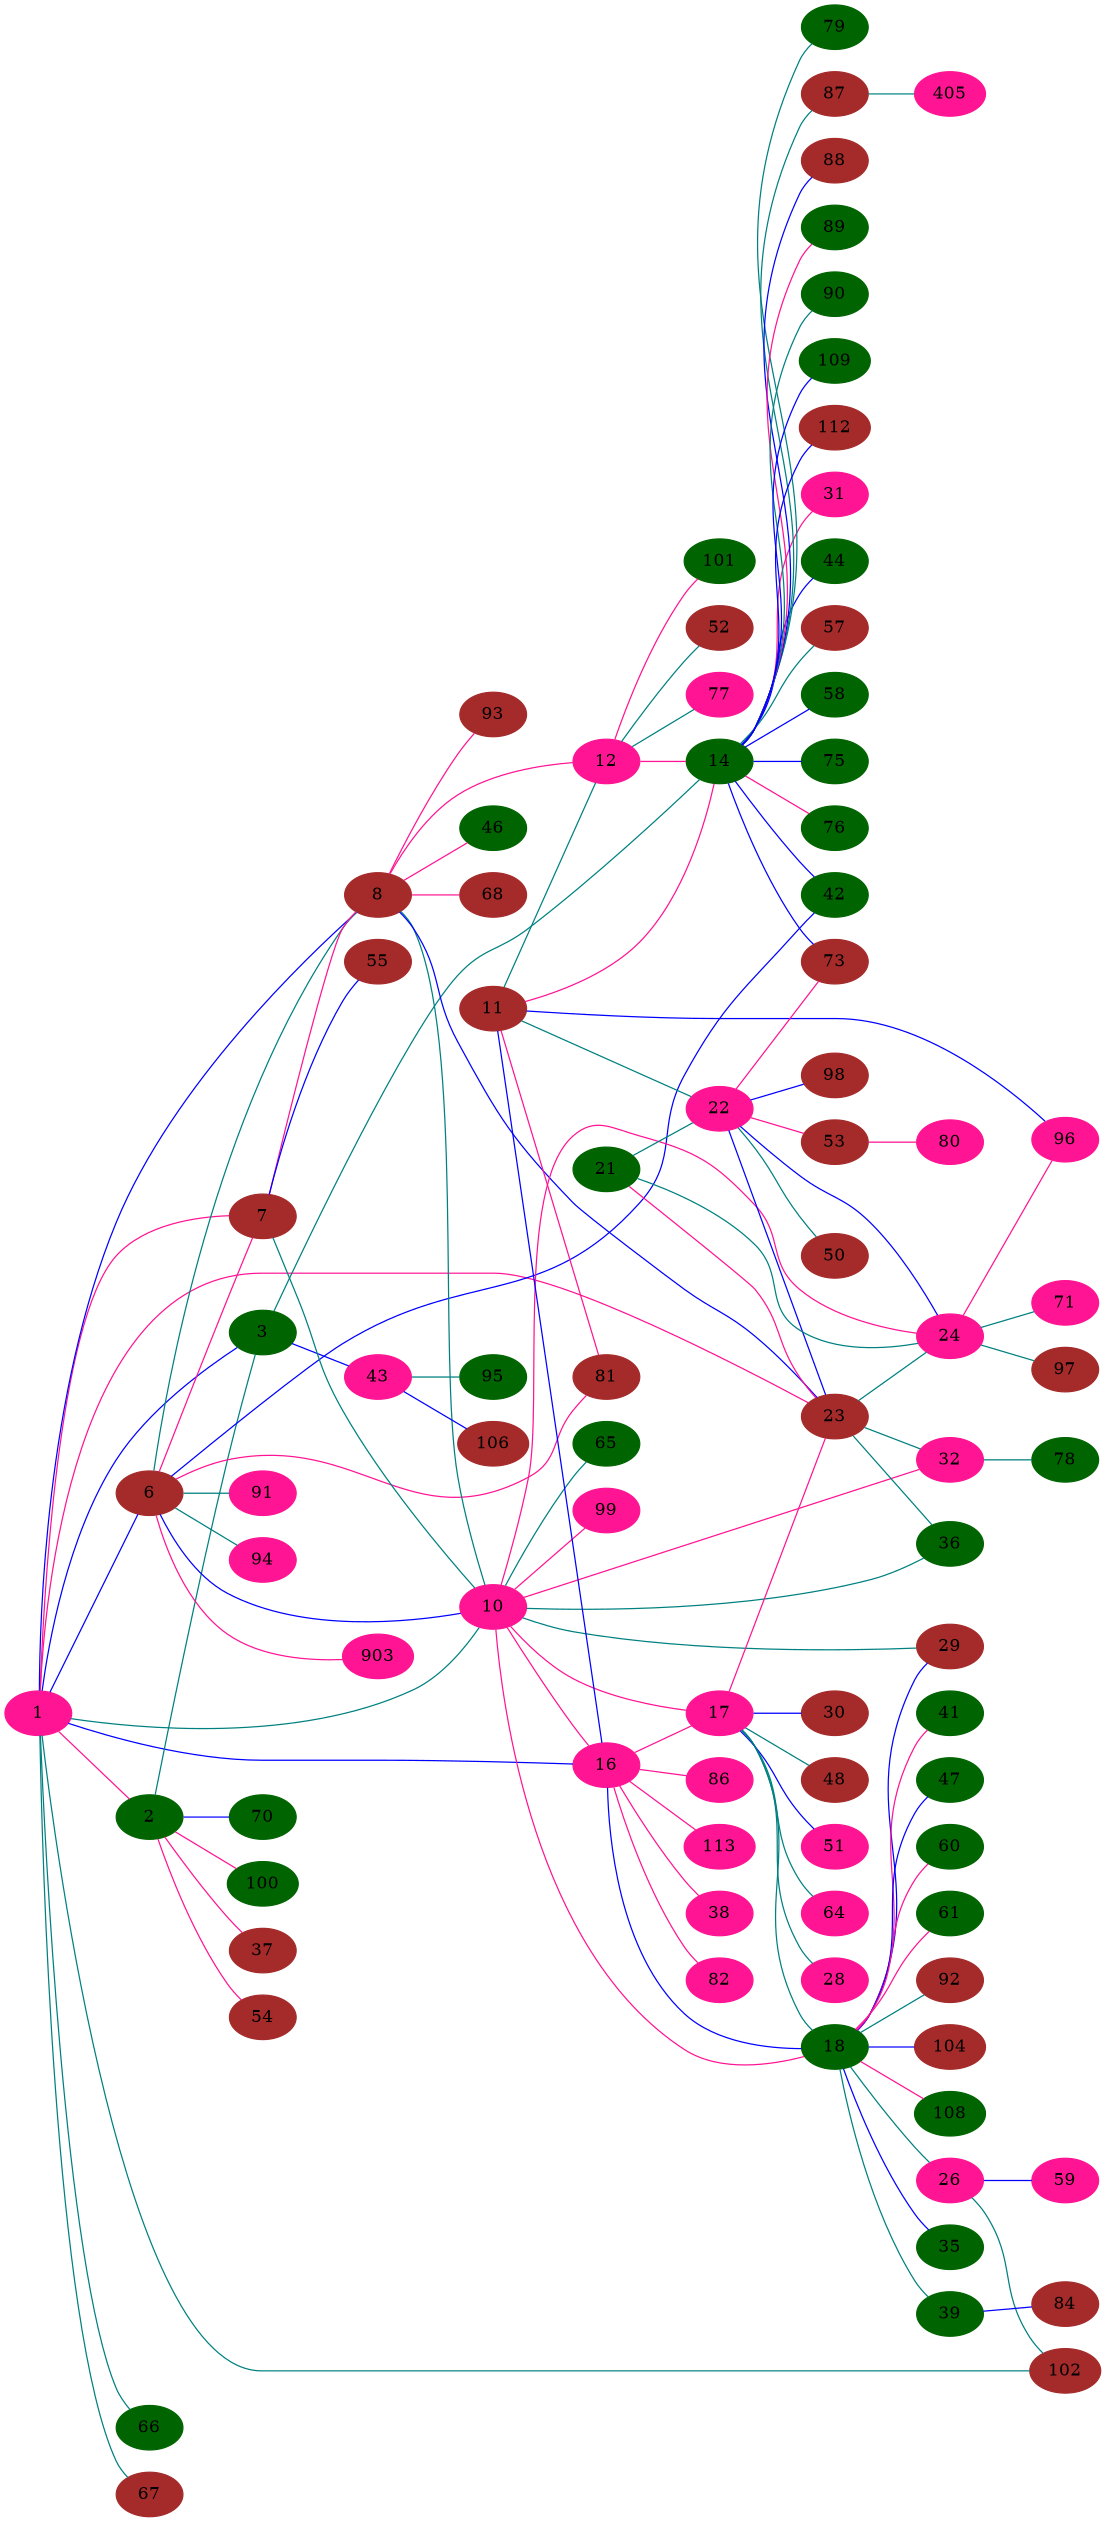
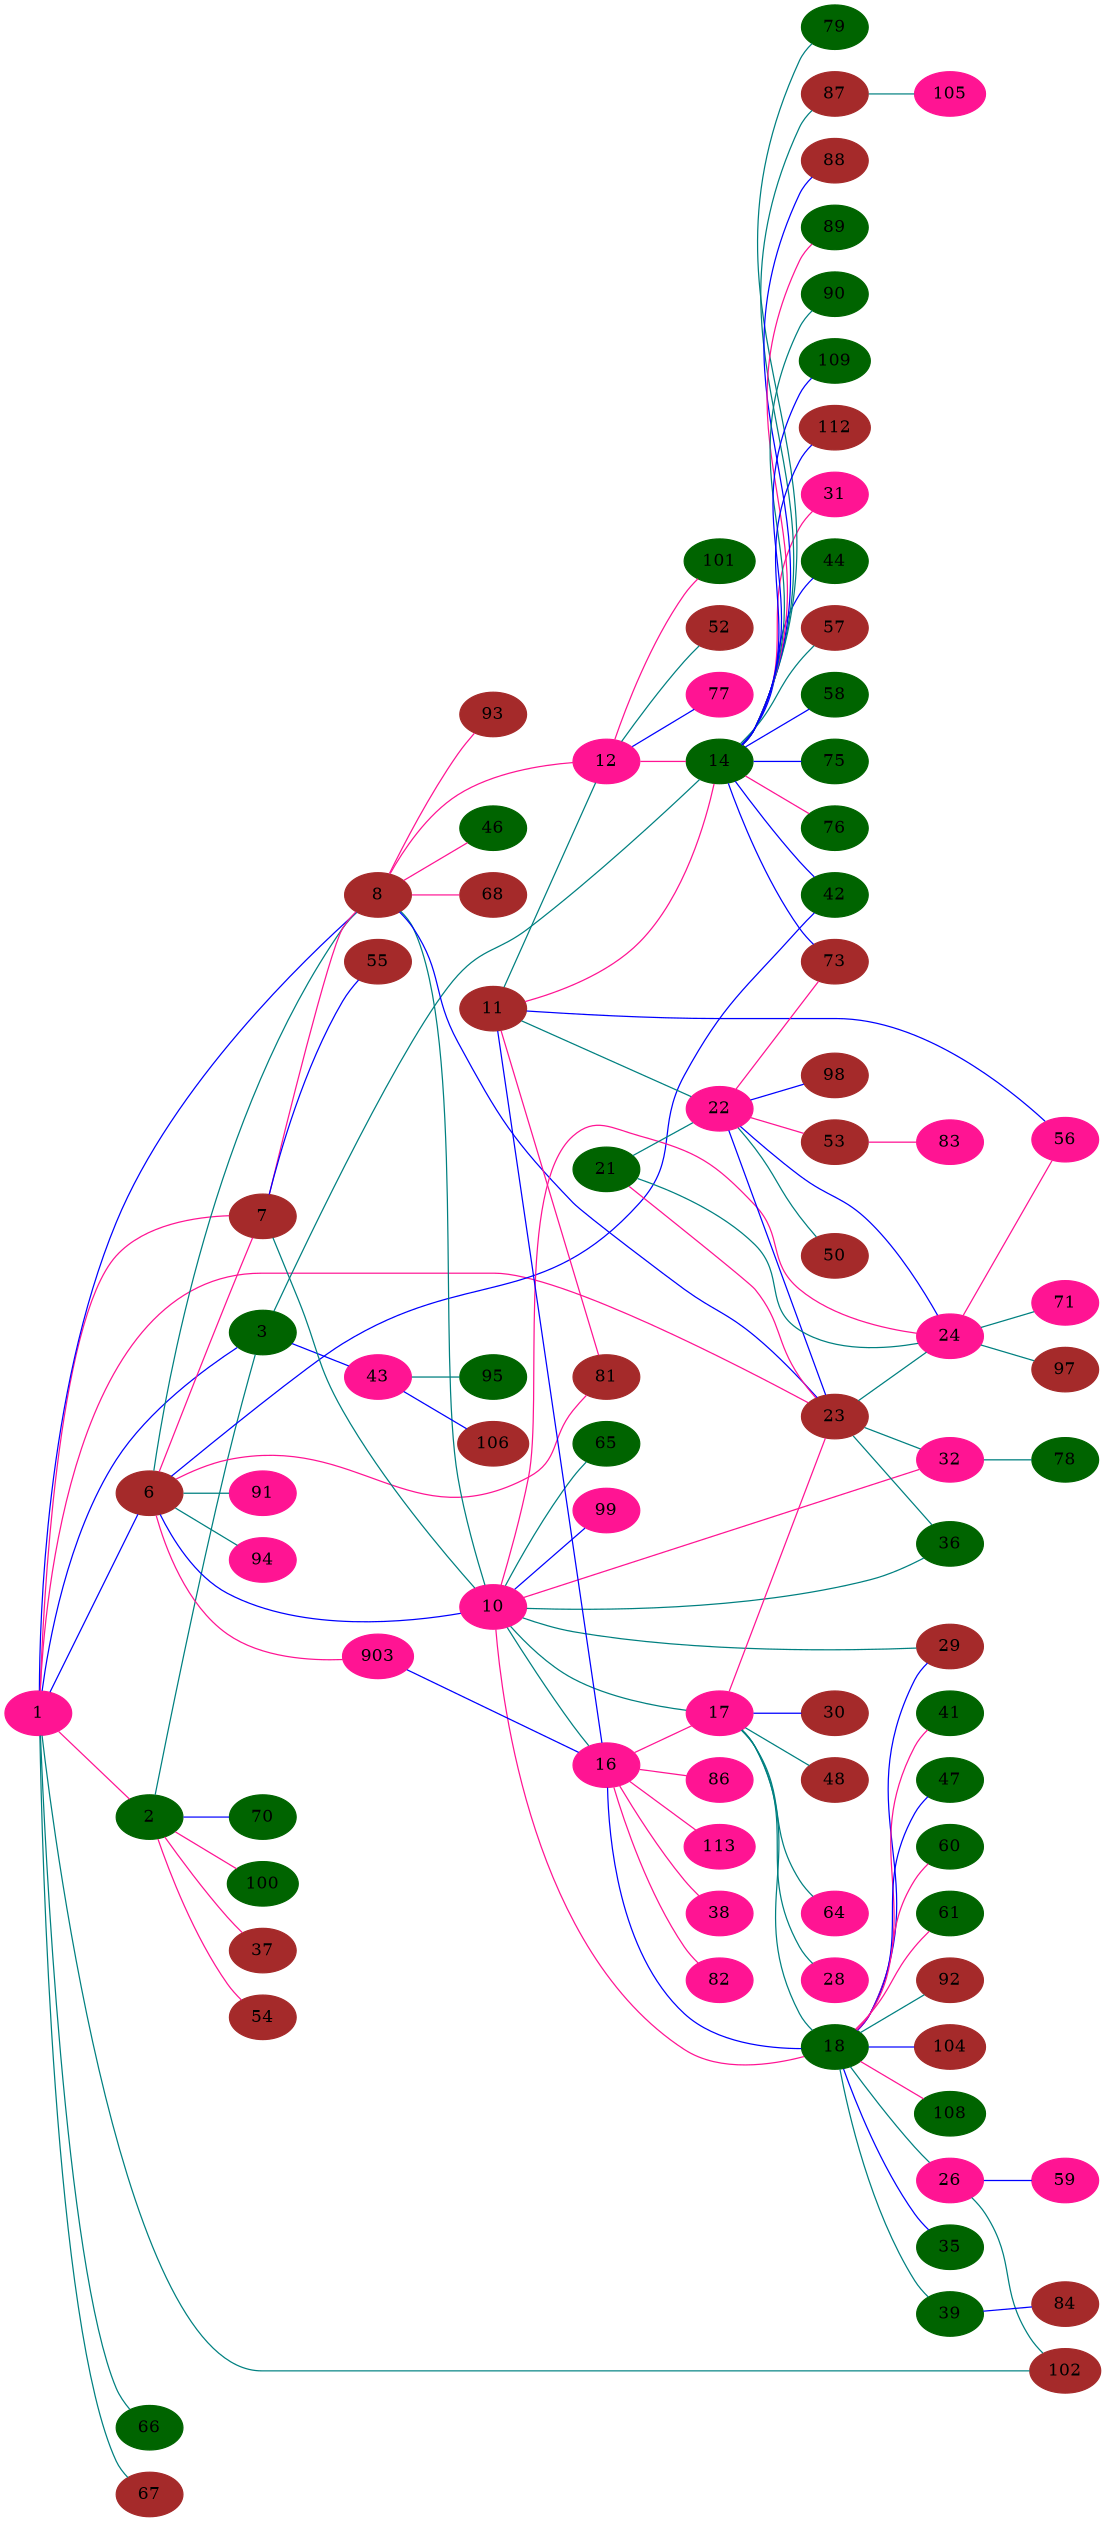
node "405": label "405" -> "105"
edge "77" -- "12": color teal -> blue
node "96": label "96" -> "56"
node "80": label "80" -> "83"
edge "99" -- "10": color deeppink -> blue
edge "10" -- "17": color deeppink -> teal
edge "10" -- "16": color deeppink -> teal
edge "10" -- "1": removed
edge "1" -- "16": now "903" -- "16"
node "51": removed
